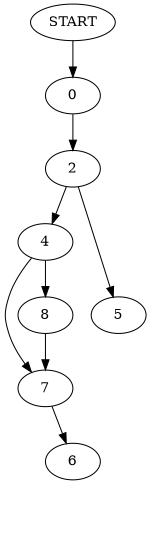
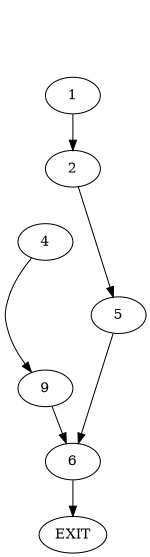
node "START": removed
node "0": label "0" -> "1"
edge "2" -> "4": removed
node "8": removed
edge "5" -> "6": added
node "7": label "7" -> "9"
node "EXIT": added
